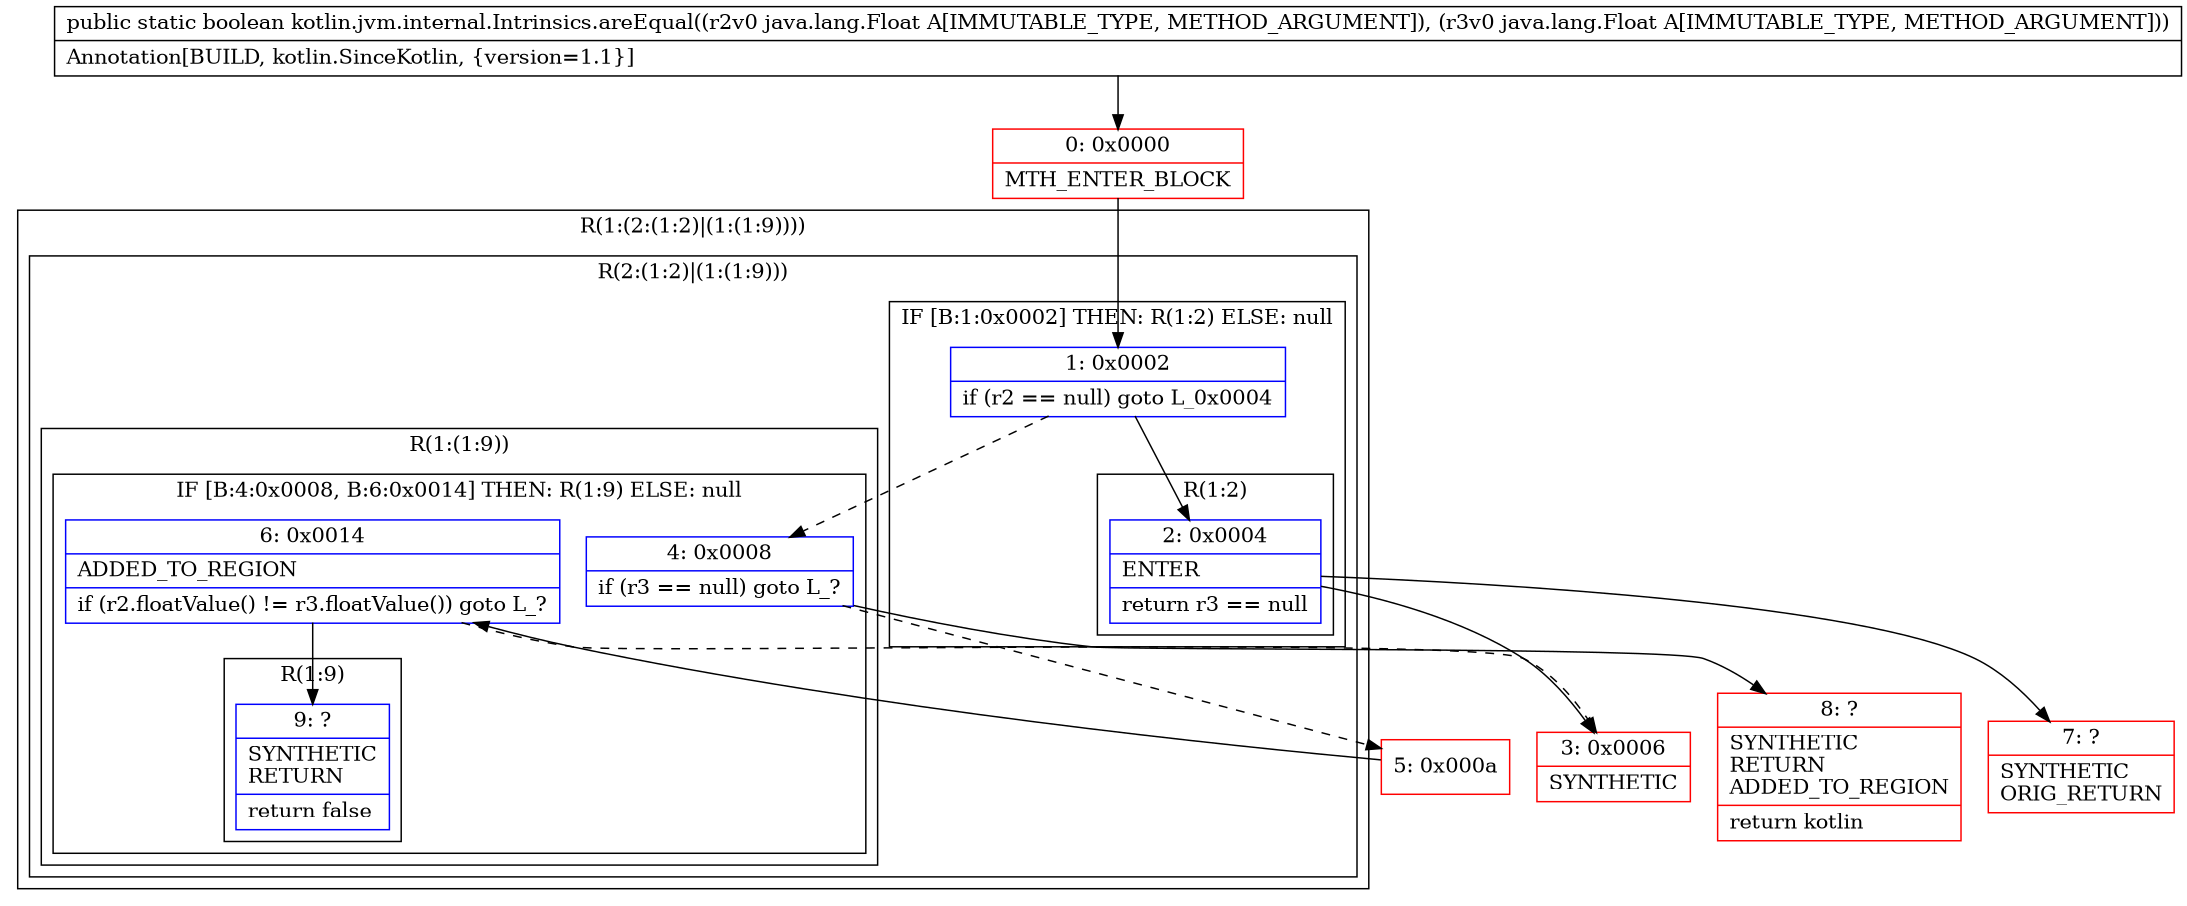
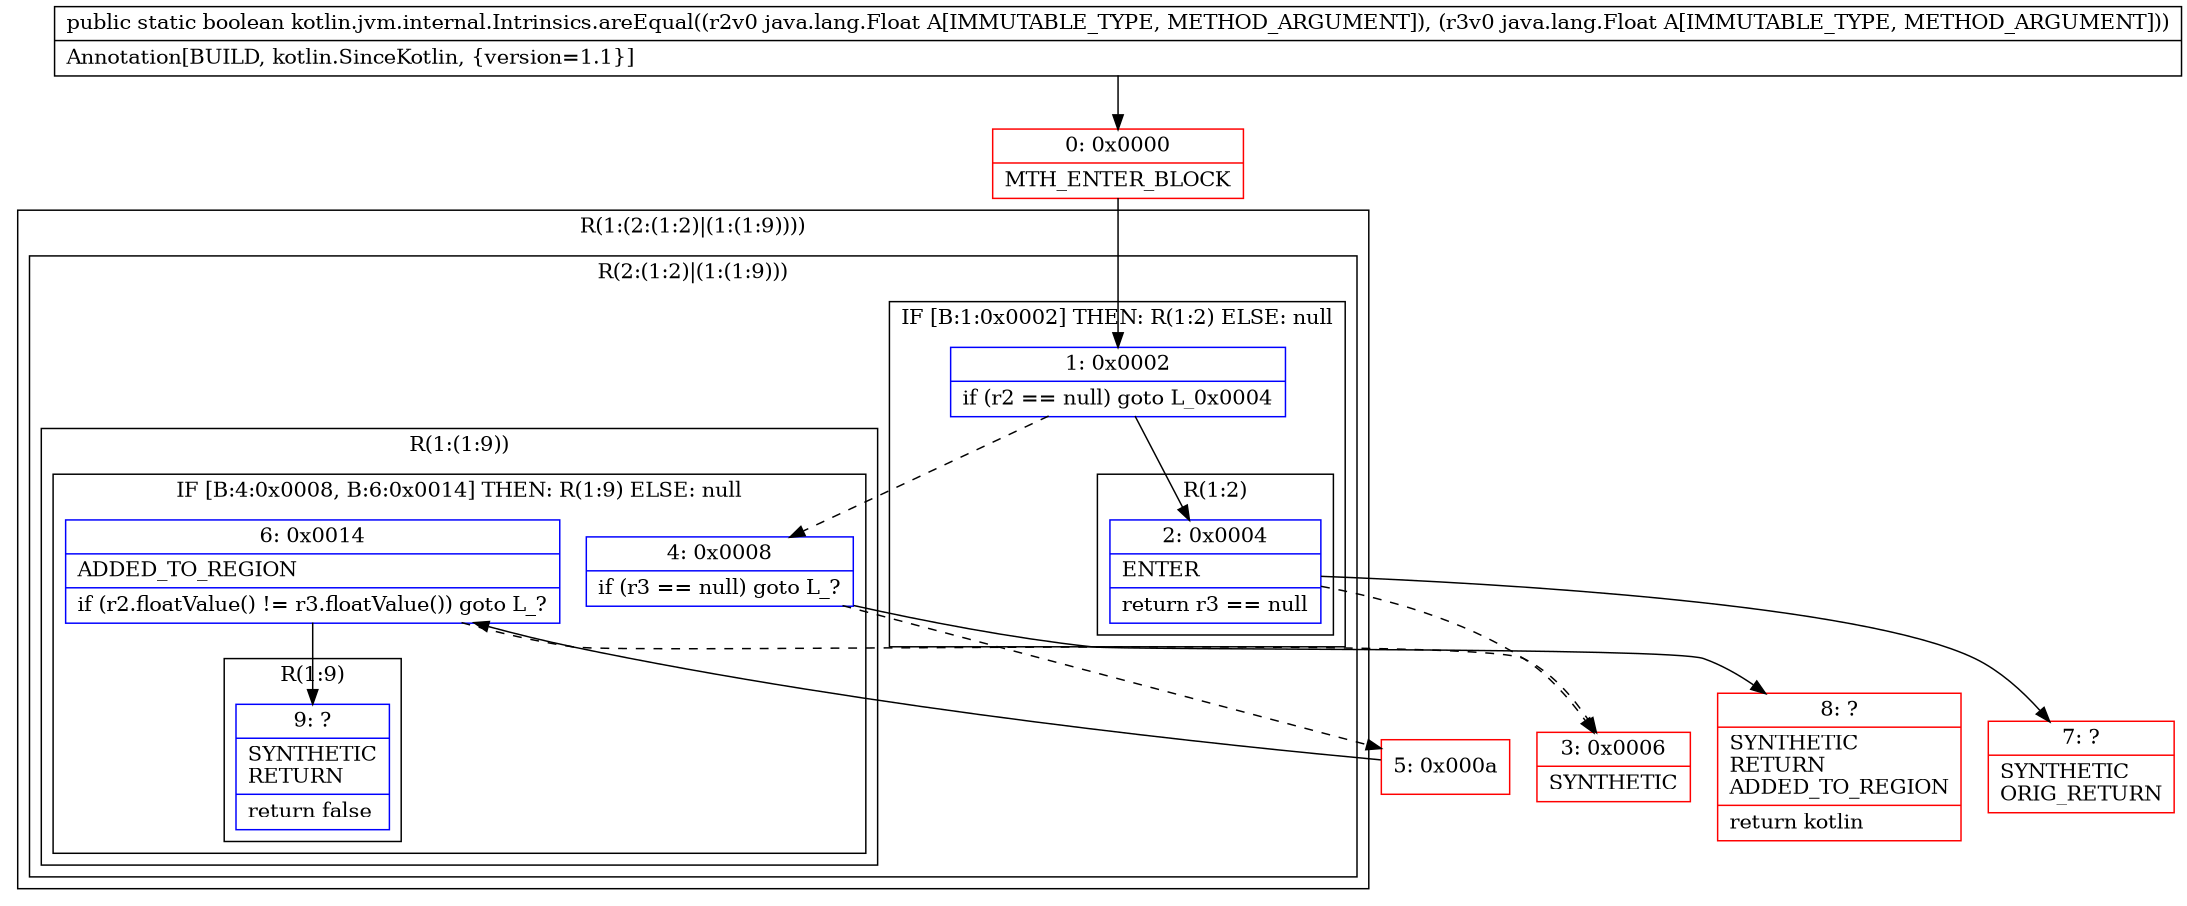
edge "2: 0x0004" -> "3: 0x0006": style solid -> dashed
